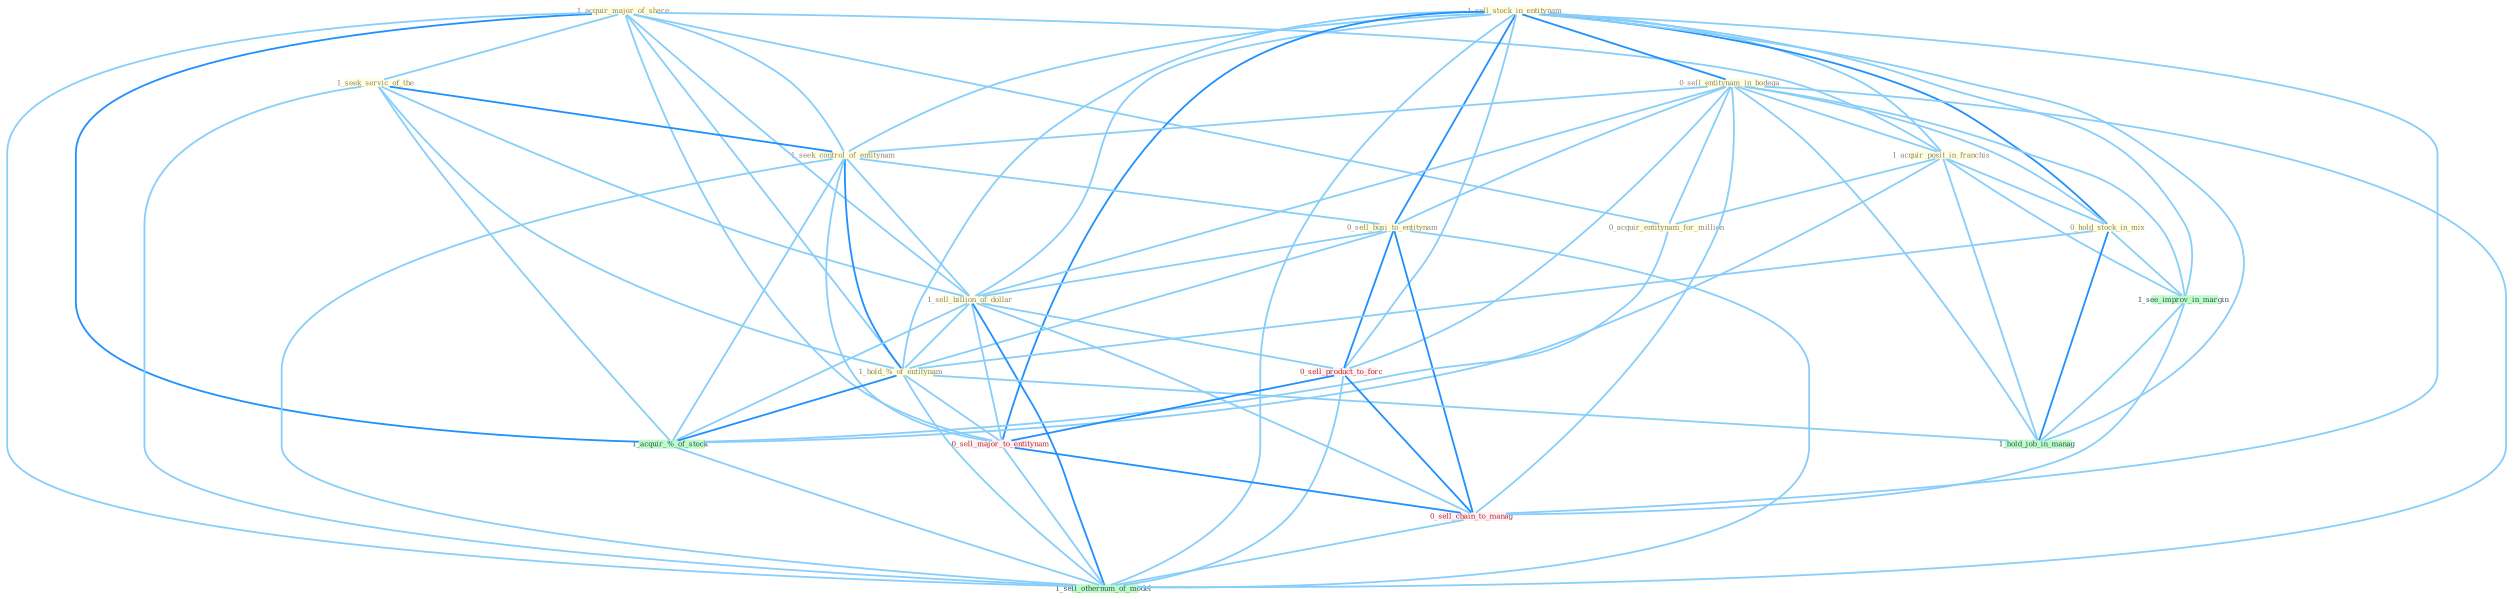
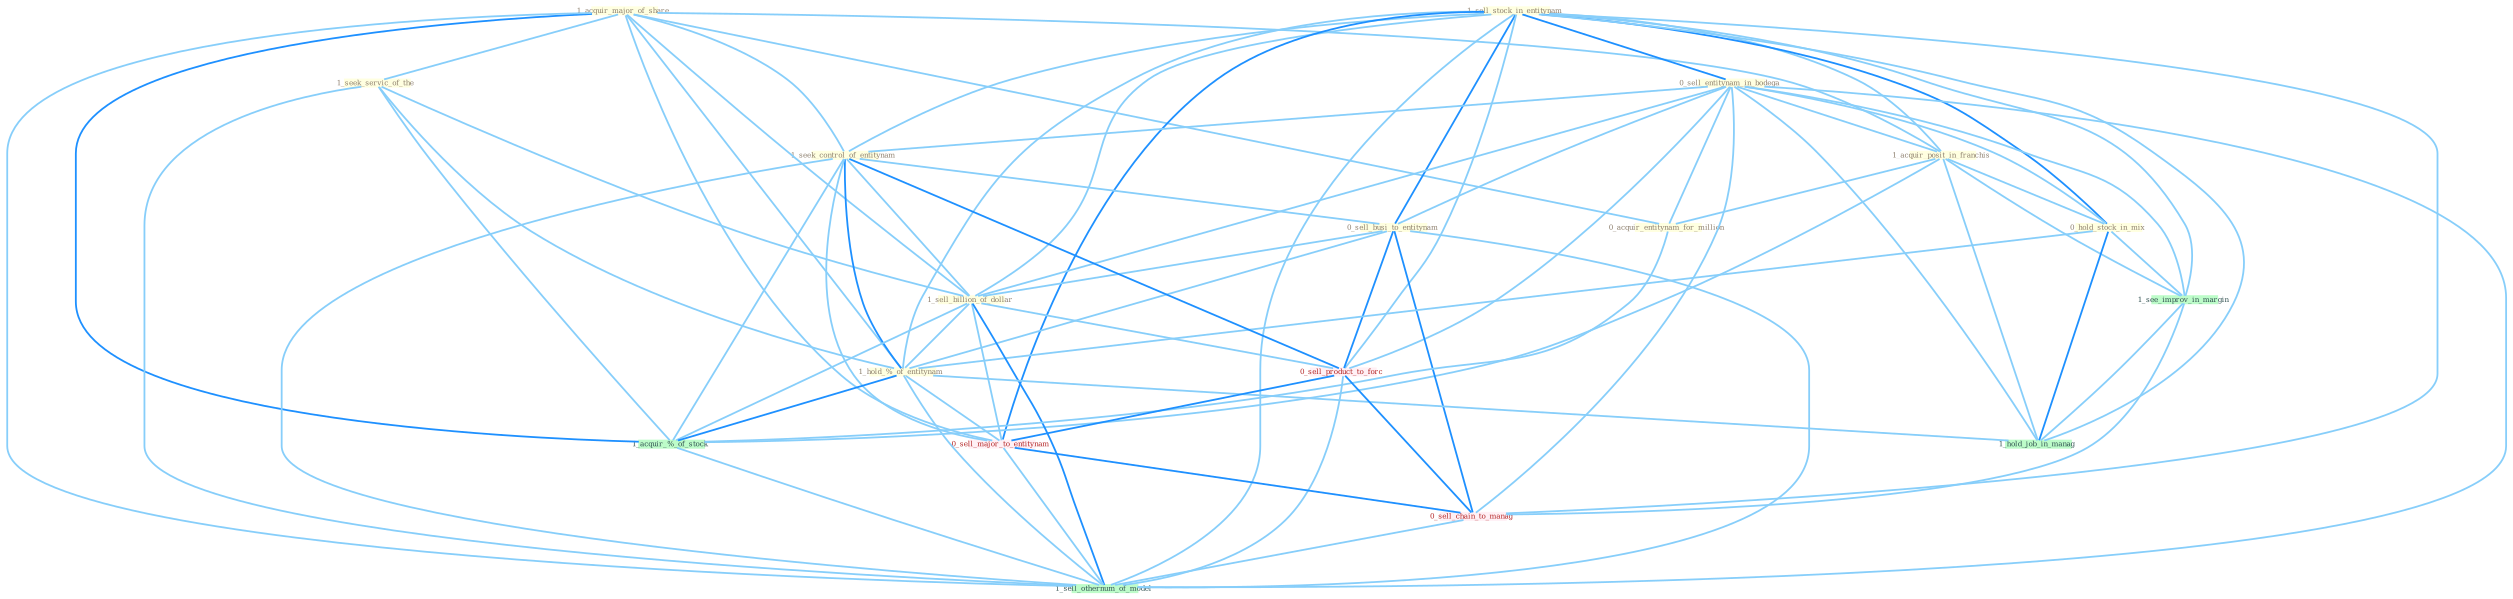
edge "1_seek_servic_of_the" -- "1_seek_control_of_entitynam": now "0_sell_product_to_forc" -- "1_seek_control_of_entitynam"
edge "1_sell_billion_of_dollar" -- "0_sell_chain_to_manag": removed
